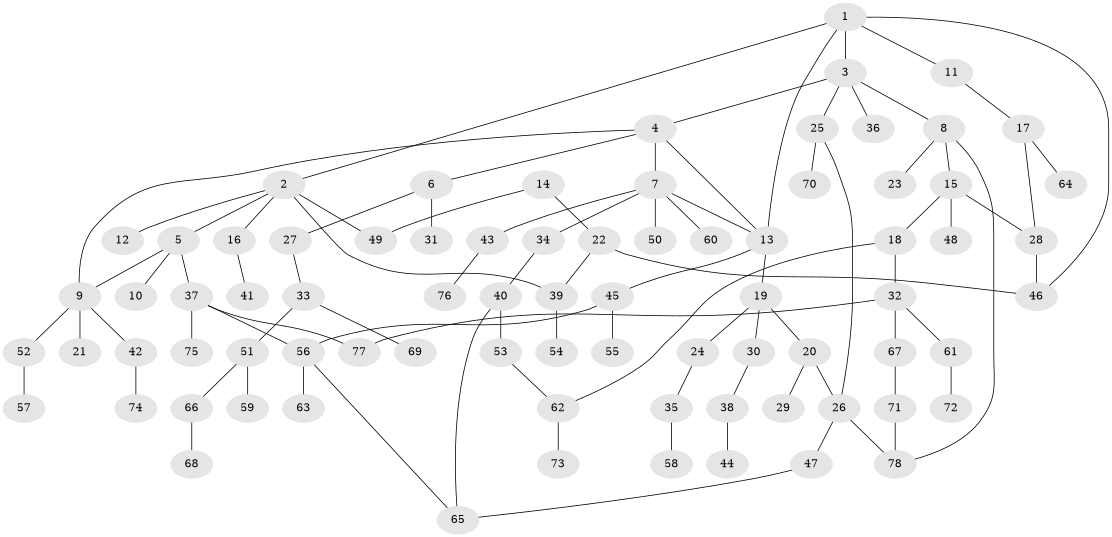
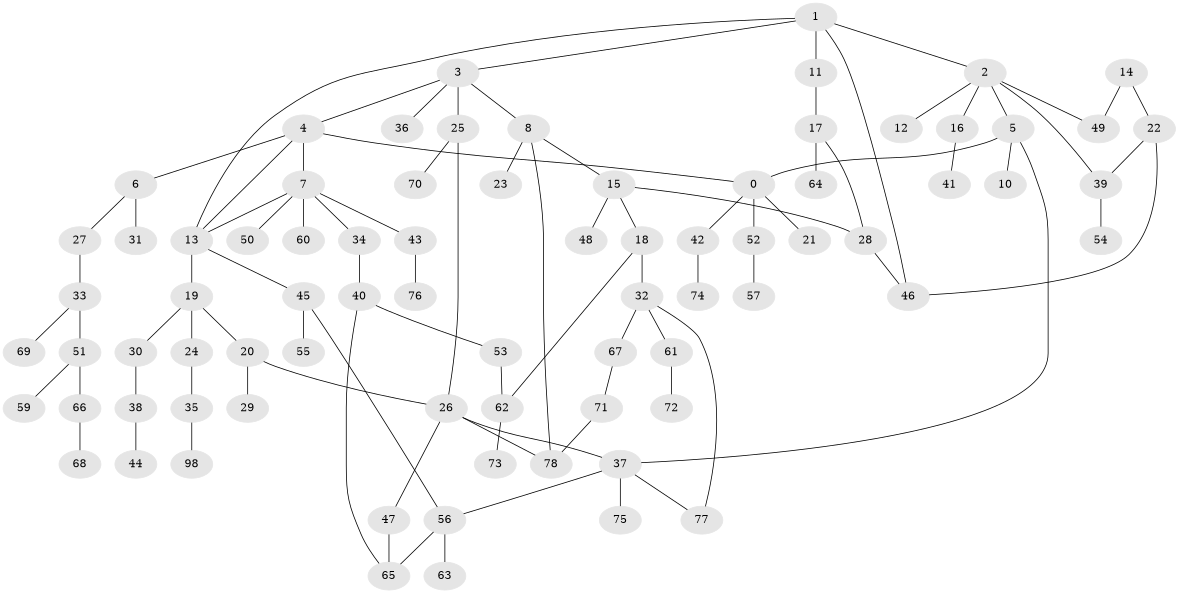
node "9": label "9" -> "0"
edge "26" -- "37": added
node "58": label "58" -> "98"
